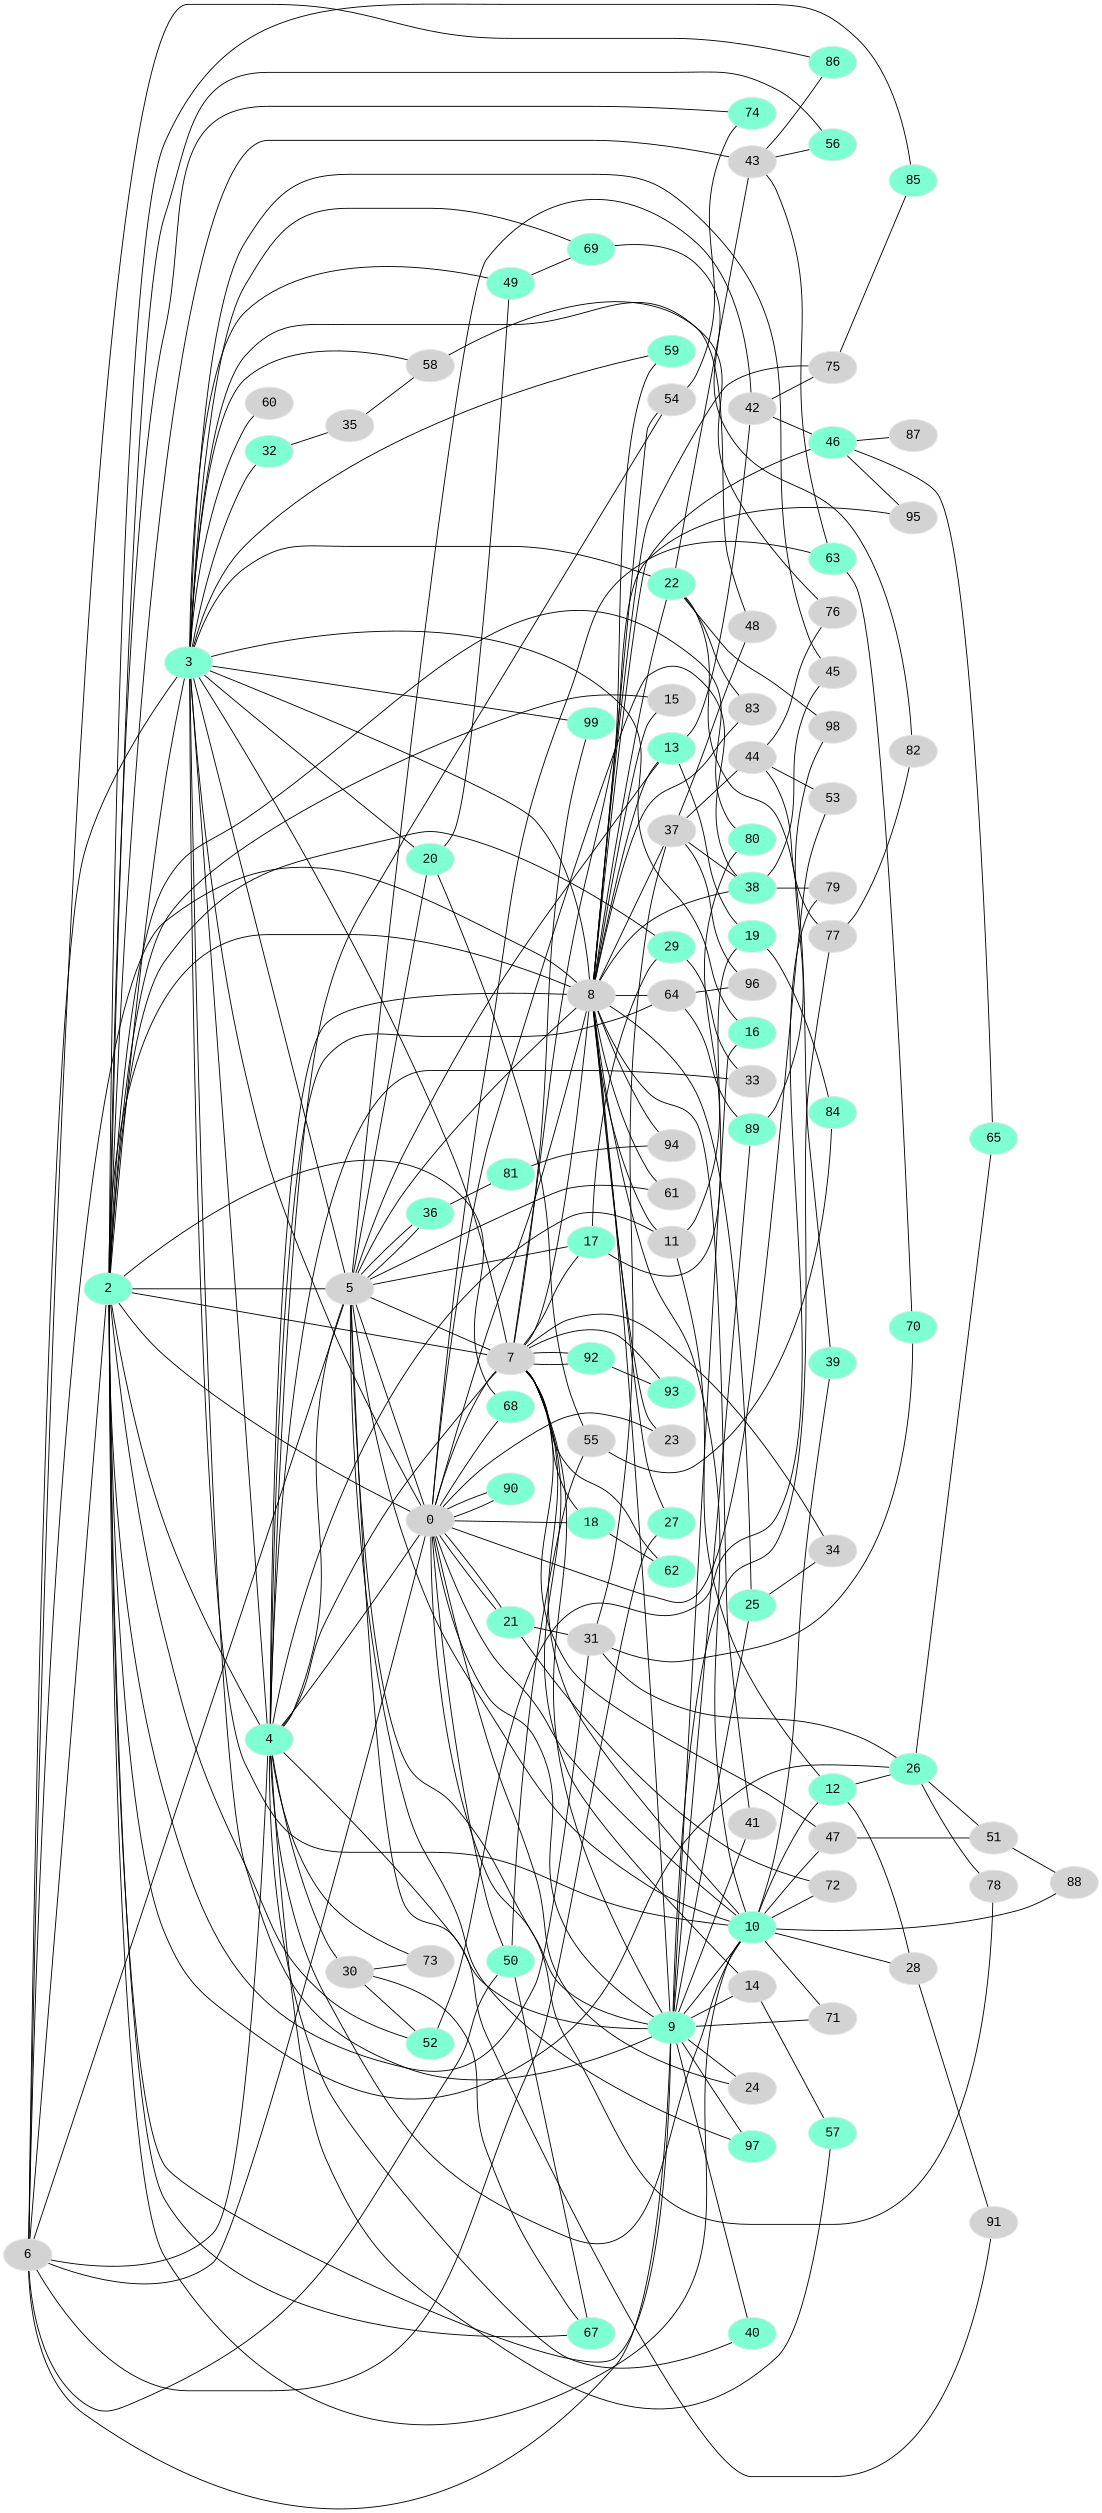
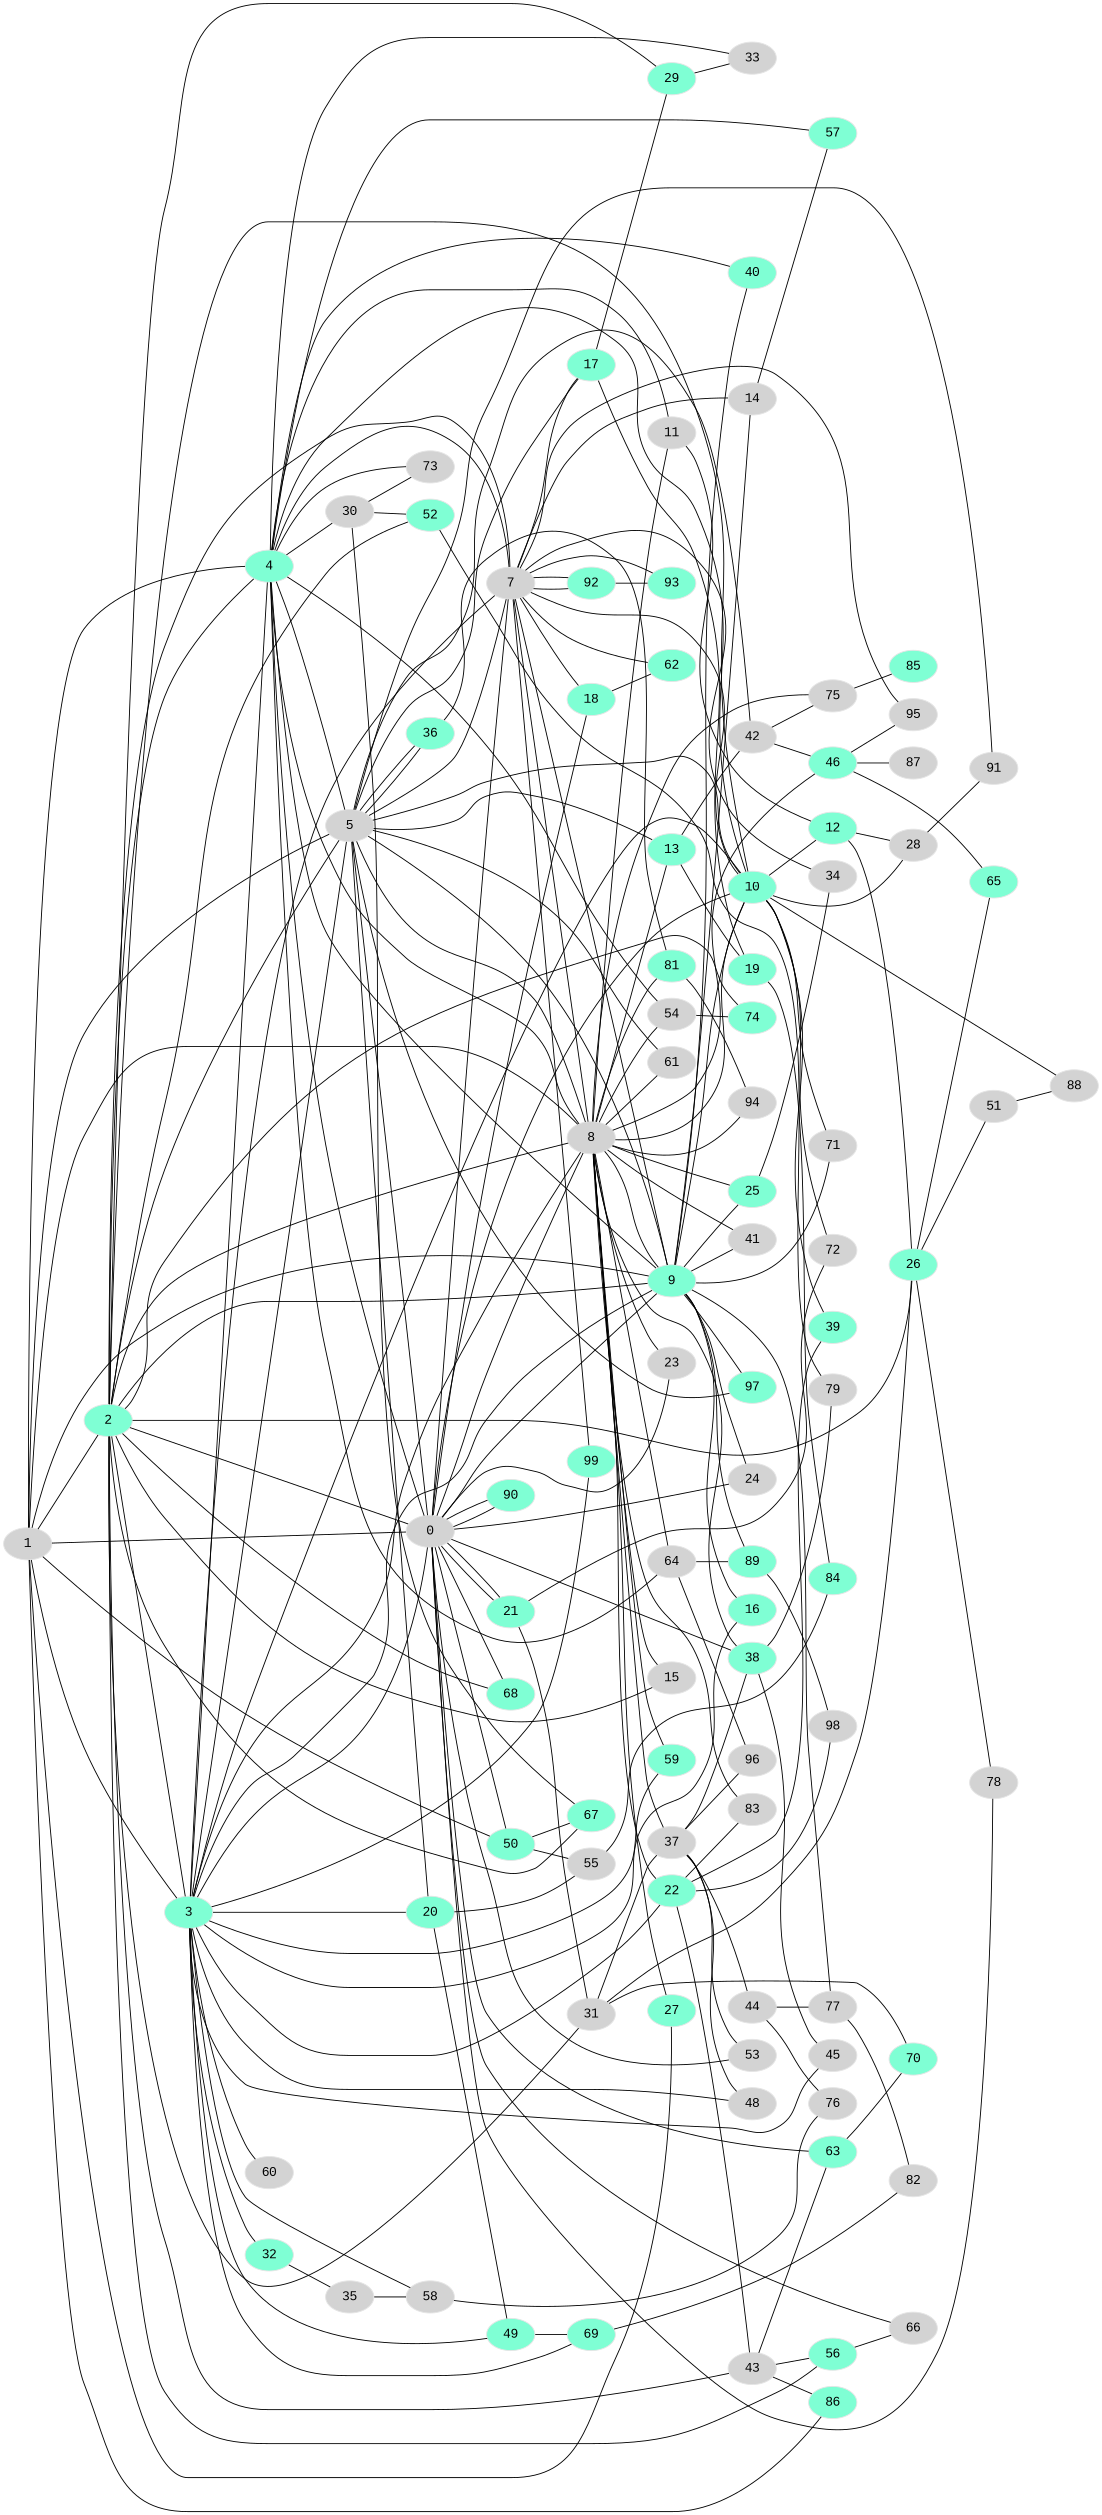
edge "85" -- "2": removed
edge "44" -- "53": now "37" -- "53"
node "80": removed
edge "81" -- "8": added
node "47": removed
node "6": label "6" -> "1"
node "66": added
